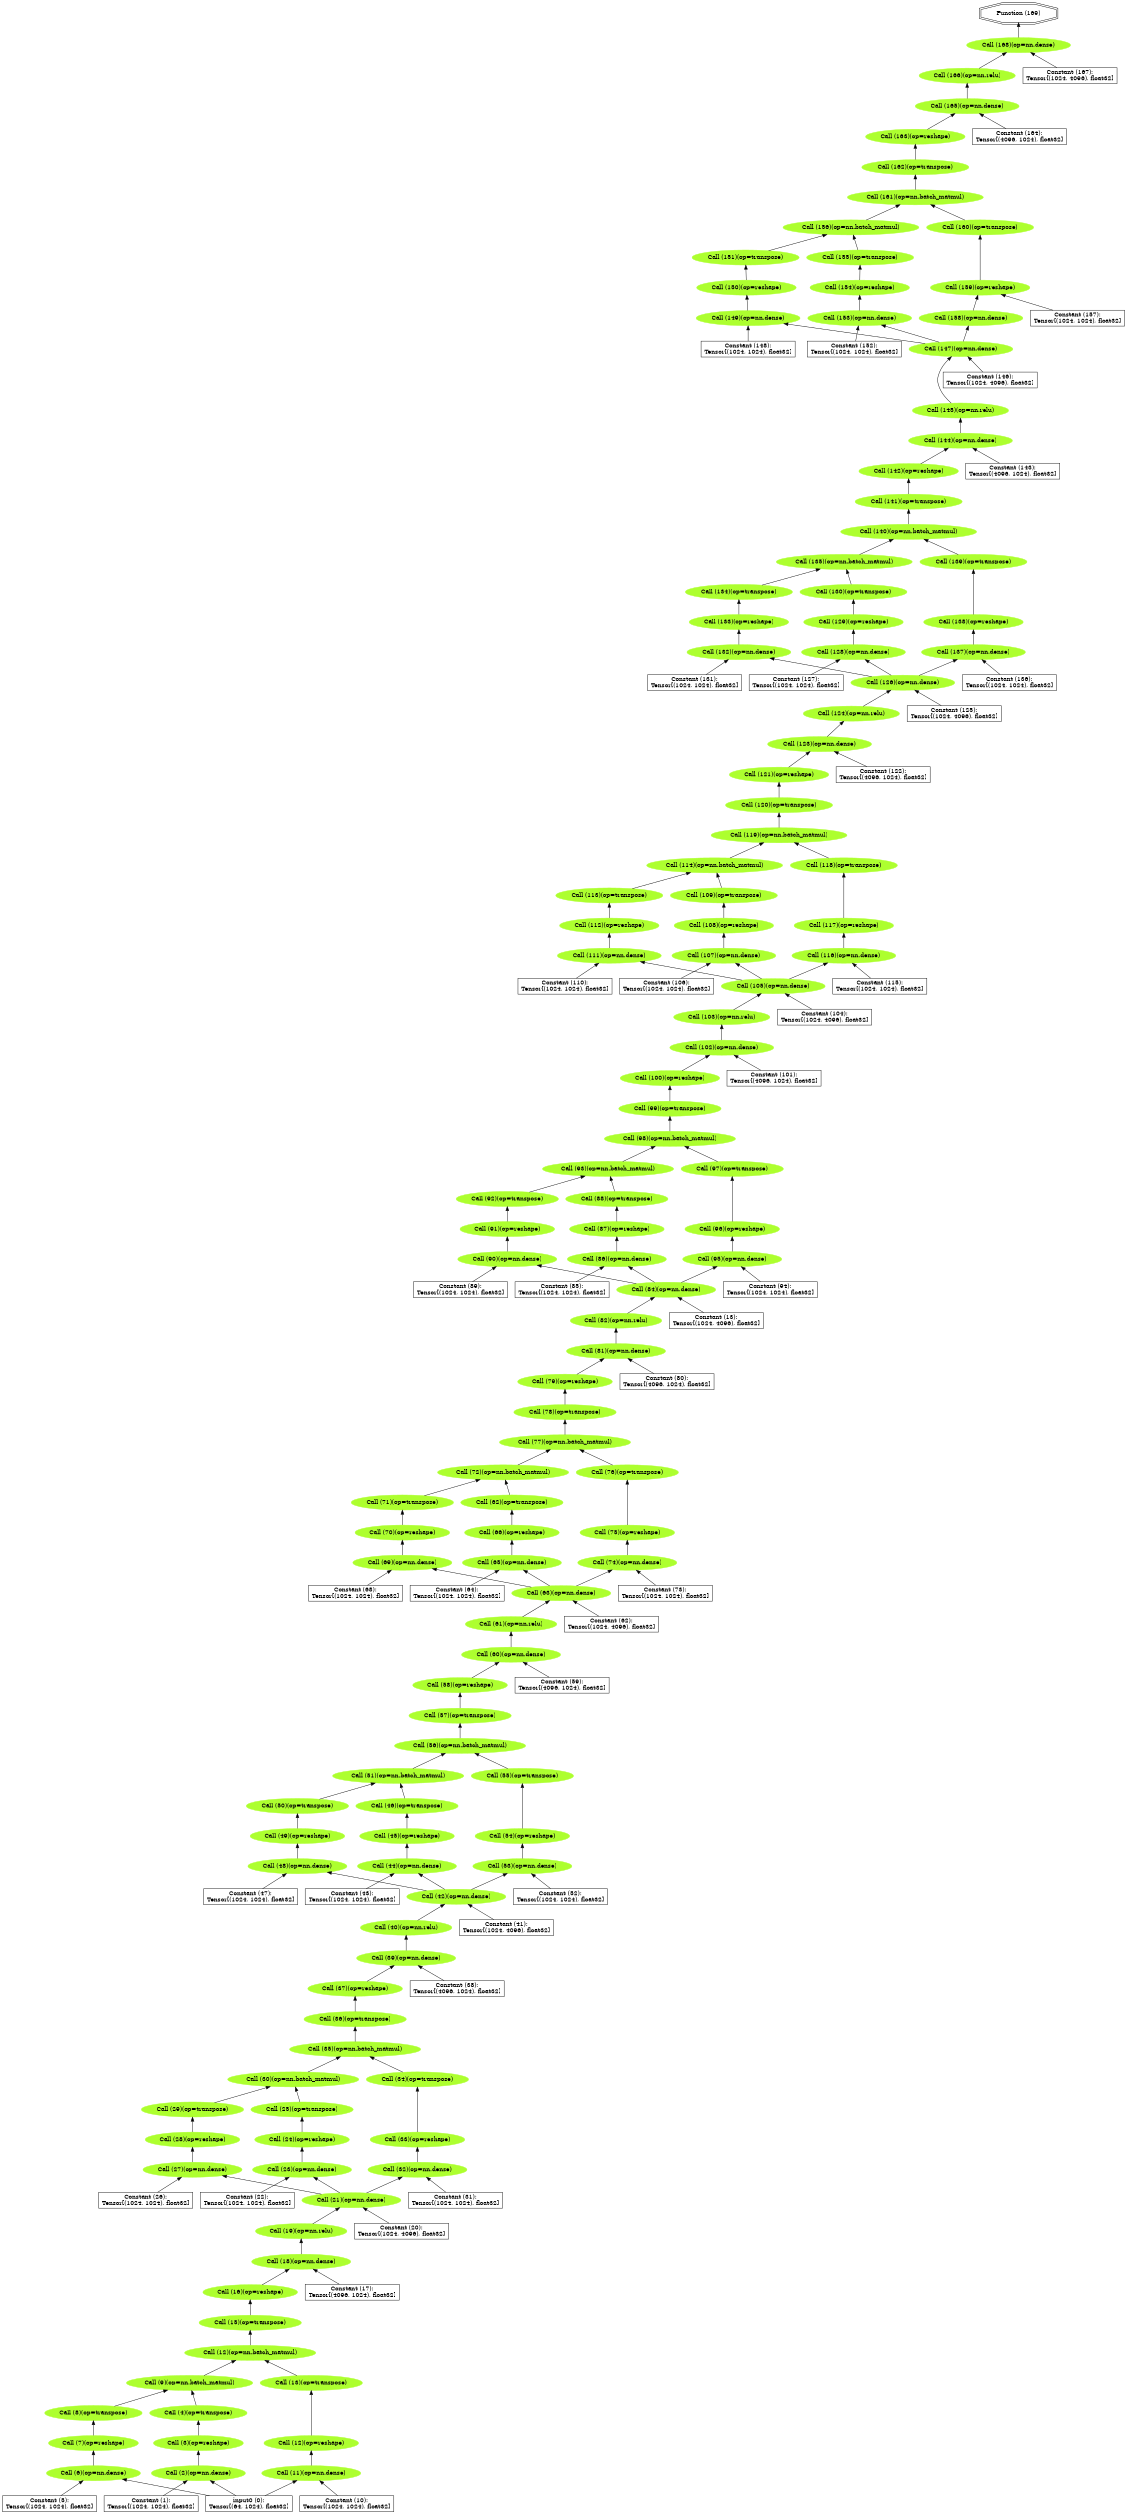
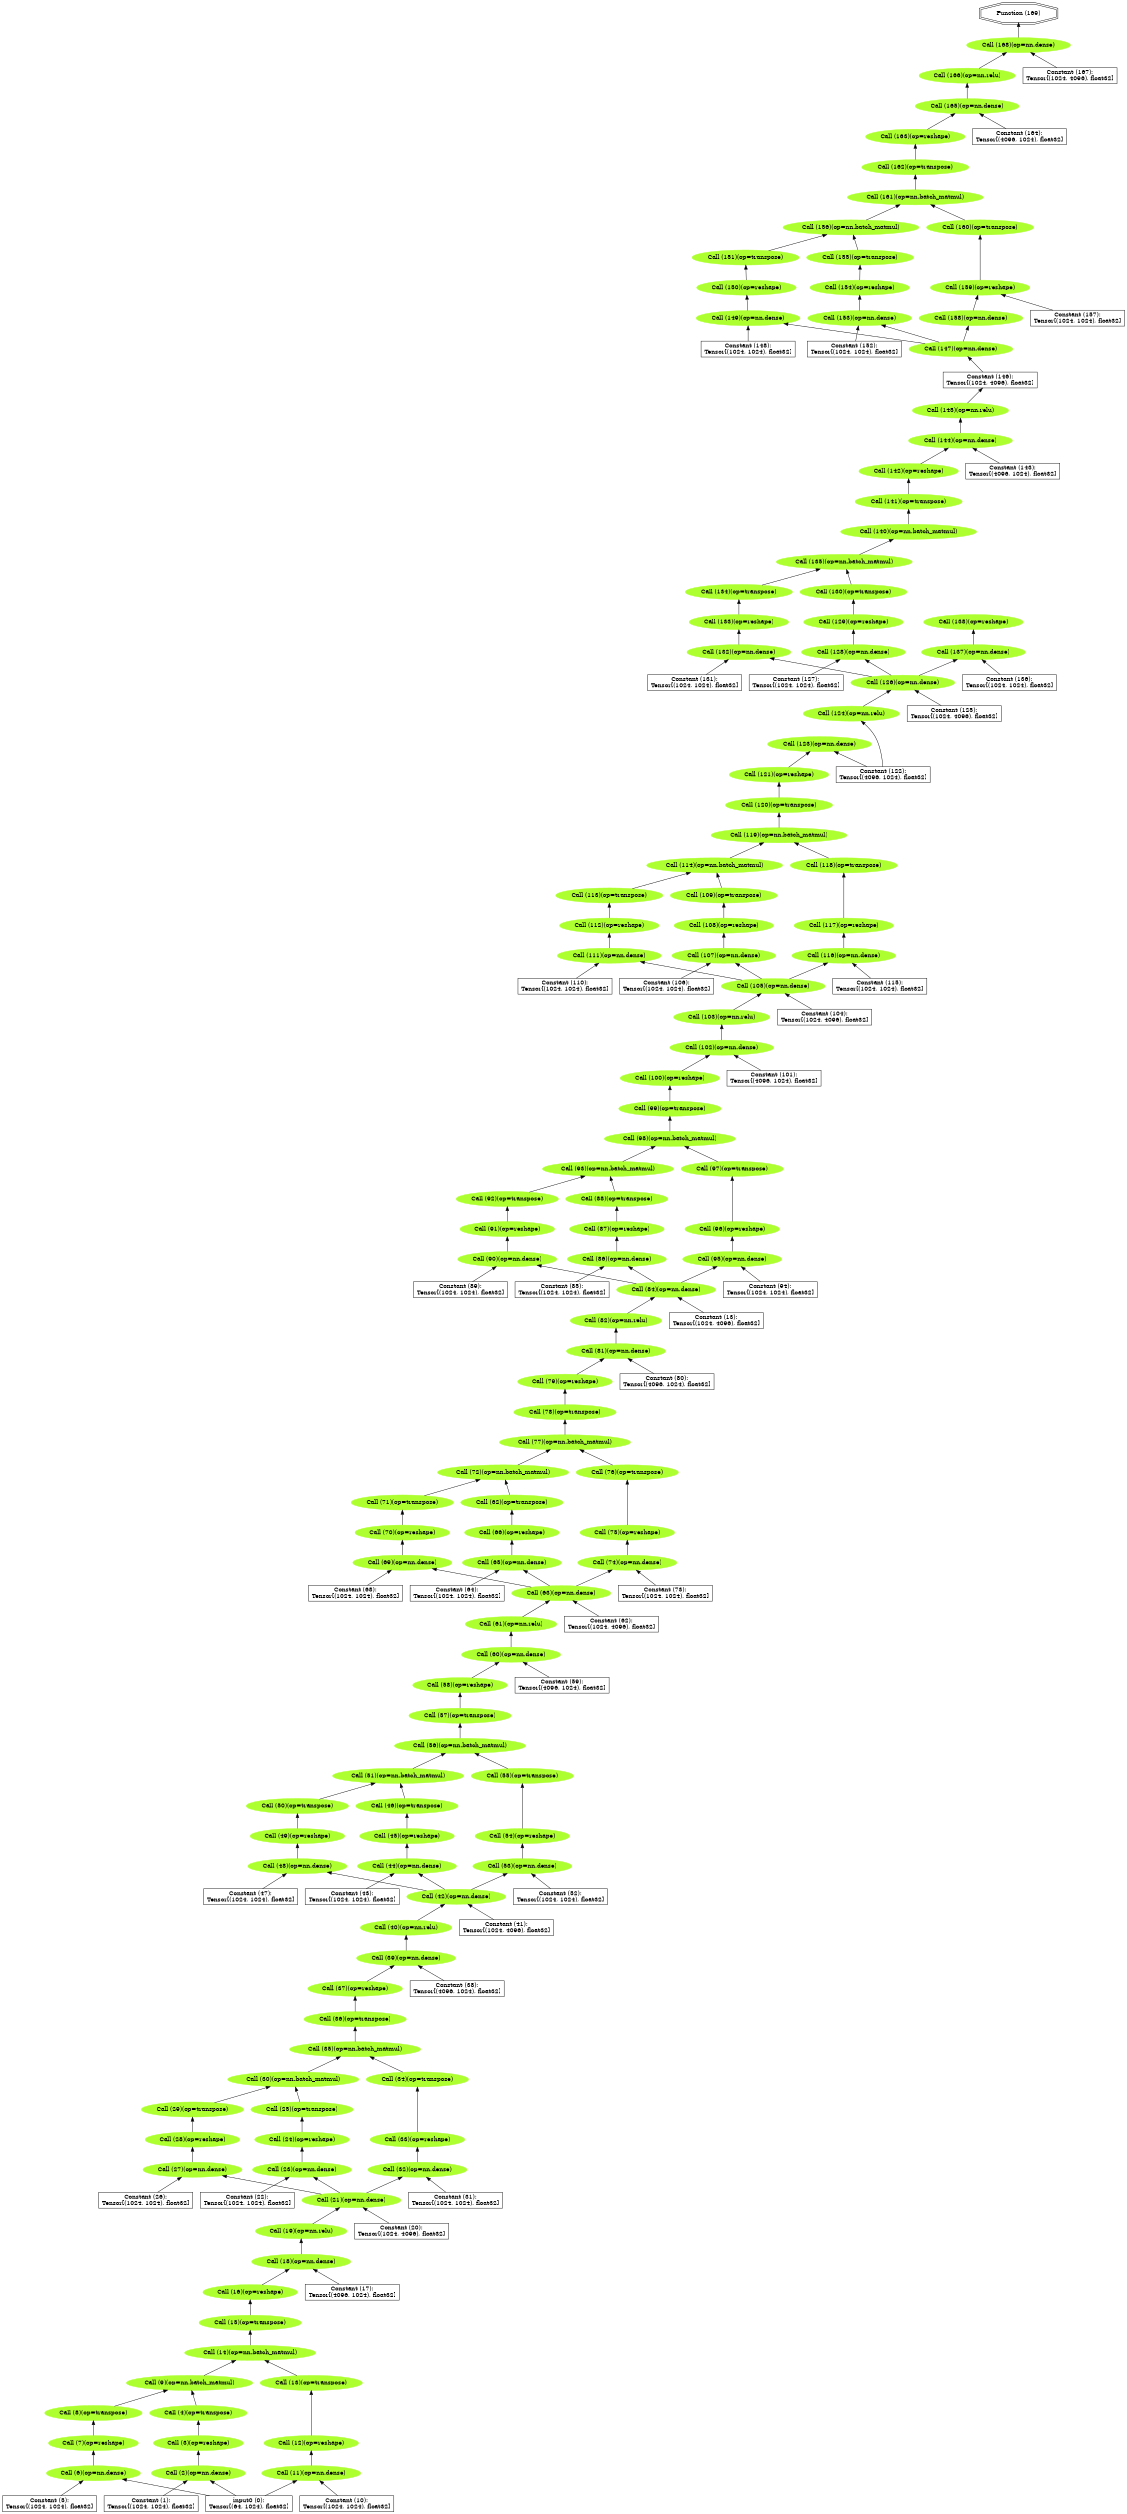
edge "Call (145)(op=nn.relu)" -> "Call (147)(op=nn.dense)": now "Call (145)(op=nn.relu)" -> "Constant (146): Tensor[(1024, 4096), float32]"
node "Call (139)(op=transpose)": removed
edge "Call (123)(op=nn.dense)" -> "Call (124)(op=nn.relu)": now "Constant (122): Tensor[(4096, 1024), float32]" -> "Call (124)(op=nn.relu)"
node "Call (12)(op=nn.batch_matmul)": label "Call (12)(op=nn.batch_matmul)" -> "Call (14)(op=nn.batch_matmul)"
